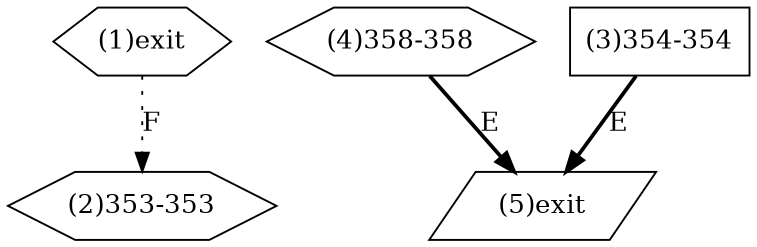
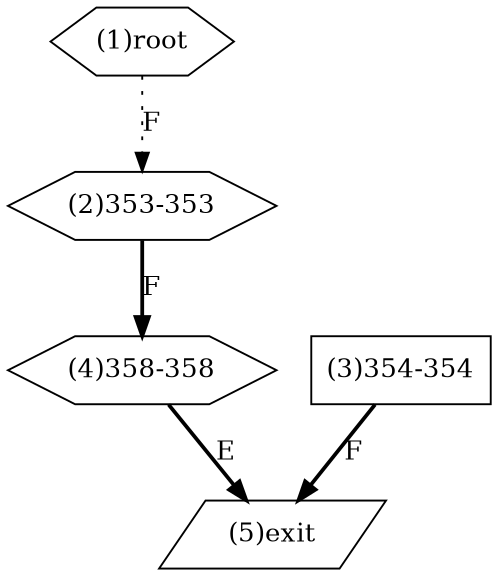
node "(1)exit": label "(1)exit" -> "(1)root"
edge "(3)354-354" -> "(5)exit": label "E" -> "F"
edge "(2)353-353" -> "(4)358-358": added, label "F"
